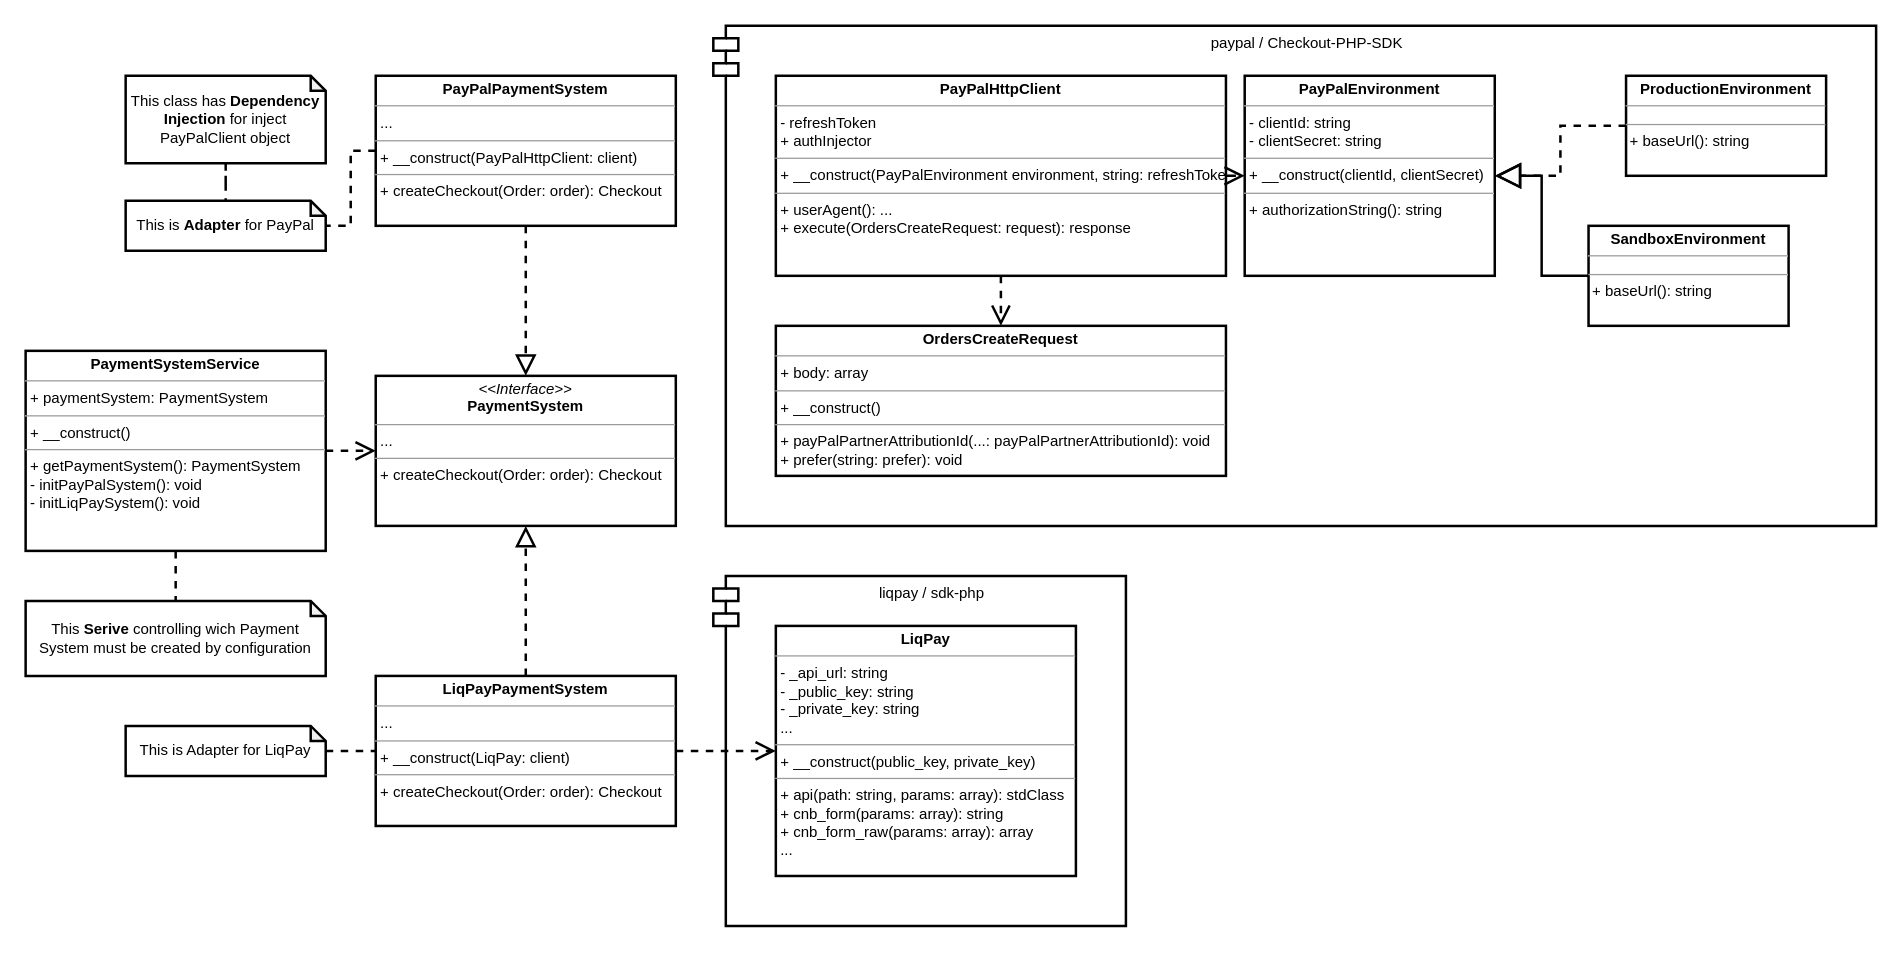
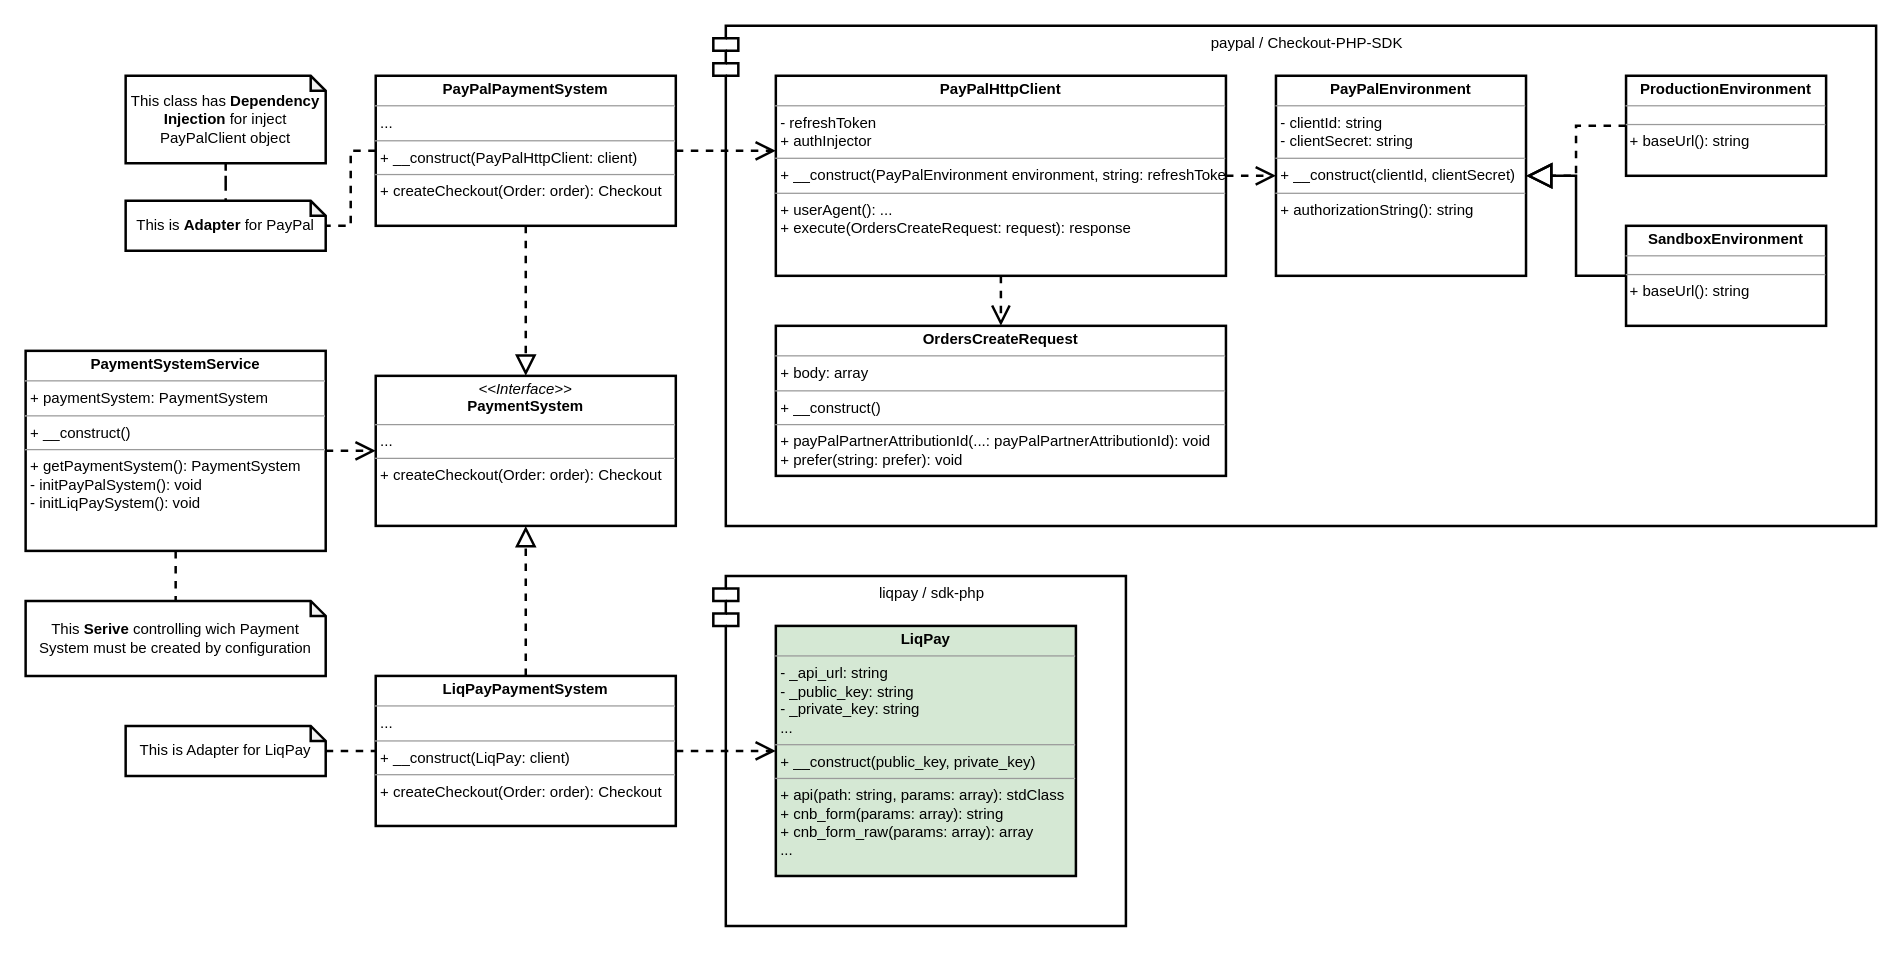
edge "PayPalPaymentSystem ... + __construct(PayPalHttpClient: client) + createCheckout(Order: order): Checkout" -> "PayPalHttpClient - refreshToken + authInjector + __construct(PayPalEnvironment environment, string: refreshToken) + userAgent(): ... + execute(OrdersCreateRequest: request): response": added
node "PayPalEnvironment - clientId: string - clientSecret: string + __construct(clientId, clientSecret) + authorizationString(): string": moved (1369, 176) -> (1401, 176)
node "SandboxEnvironment + baseUrl(): string": moved (1688, 276) -> (1726, 276)
node "LiqPay - _api_url: string - _public_key: string - _private_key: string ... + __construct(public_key, private_key) + api(path: string, params: array): stdClass + cnb_form(params: array): string + cnb_form_raw(params: array): array ...": fillcolor #ffffff -> #d5e8d4
